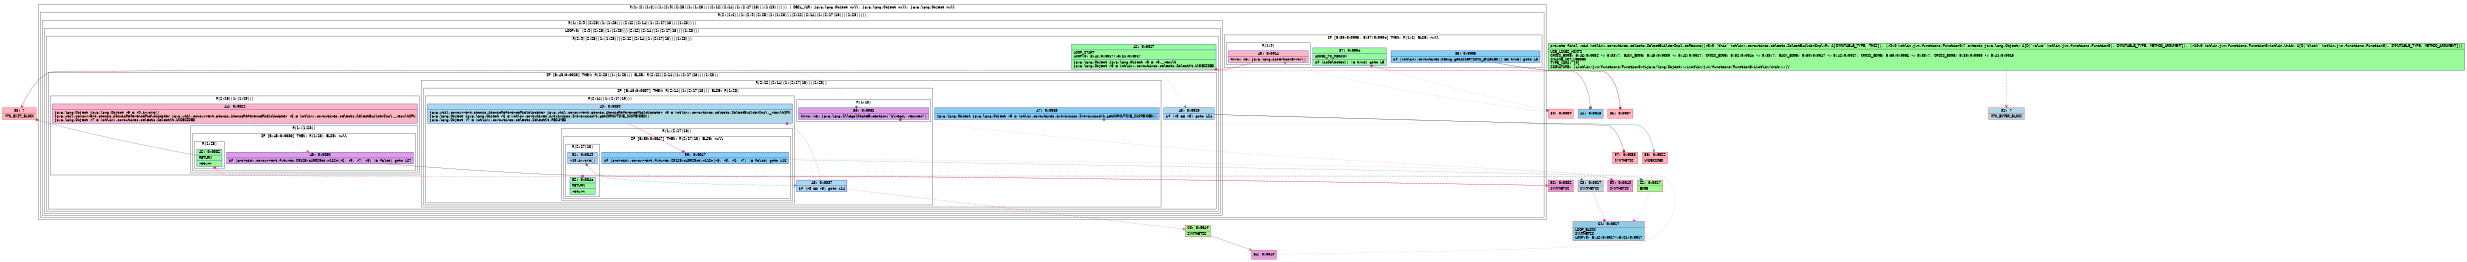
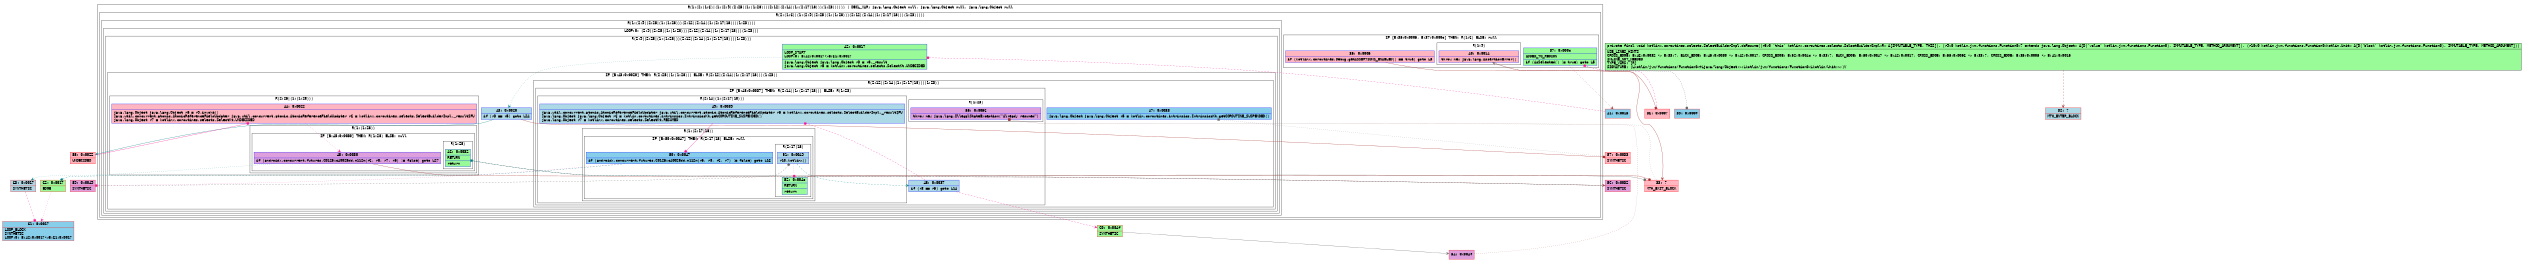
node "35: 0x0005": fillcolor skyblue -> lightpink
edge "35: 0x0005" -> "41: 0x0015": removed
node "39: 0x000f": fillcolor lightpink -> skyblue
edge "58: 0x0022" -> "44: 0x0022": added
node "51: 0x0049": text "r10.invoke()" -> "r10.kotlinx()"
edge "52: 0x004c" -> "33: ?": added
edge "56: 0x0032" -> "46: 0x0032": color deeppink -> teal
